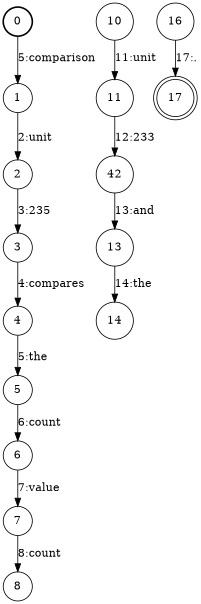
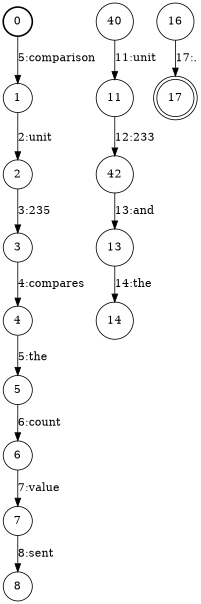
node "10": label "10" -> "40"
edge "7" -> "8": label "8:count" -> "8:sent"
